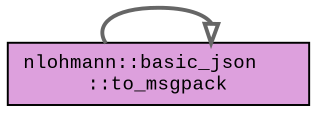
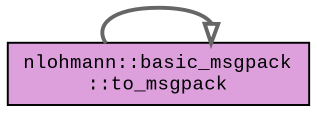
node "nlohmann::basic_json ::to_msgpack": label "nlohmann::basic_json ::to_msgpack" -> "nlohmann::basic_msgpack ::to_msgpack"
